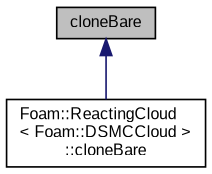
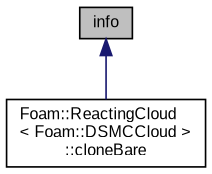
node "cloneBare": label "cloneBare" -> "info"
